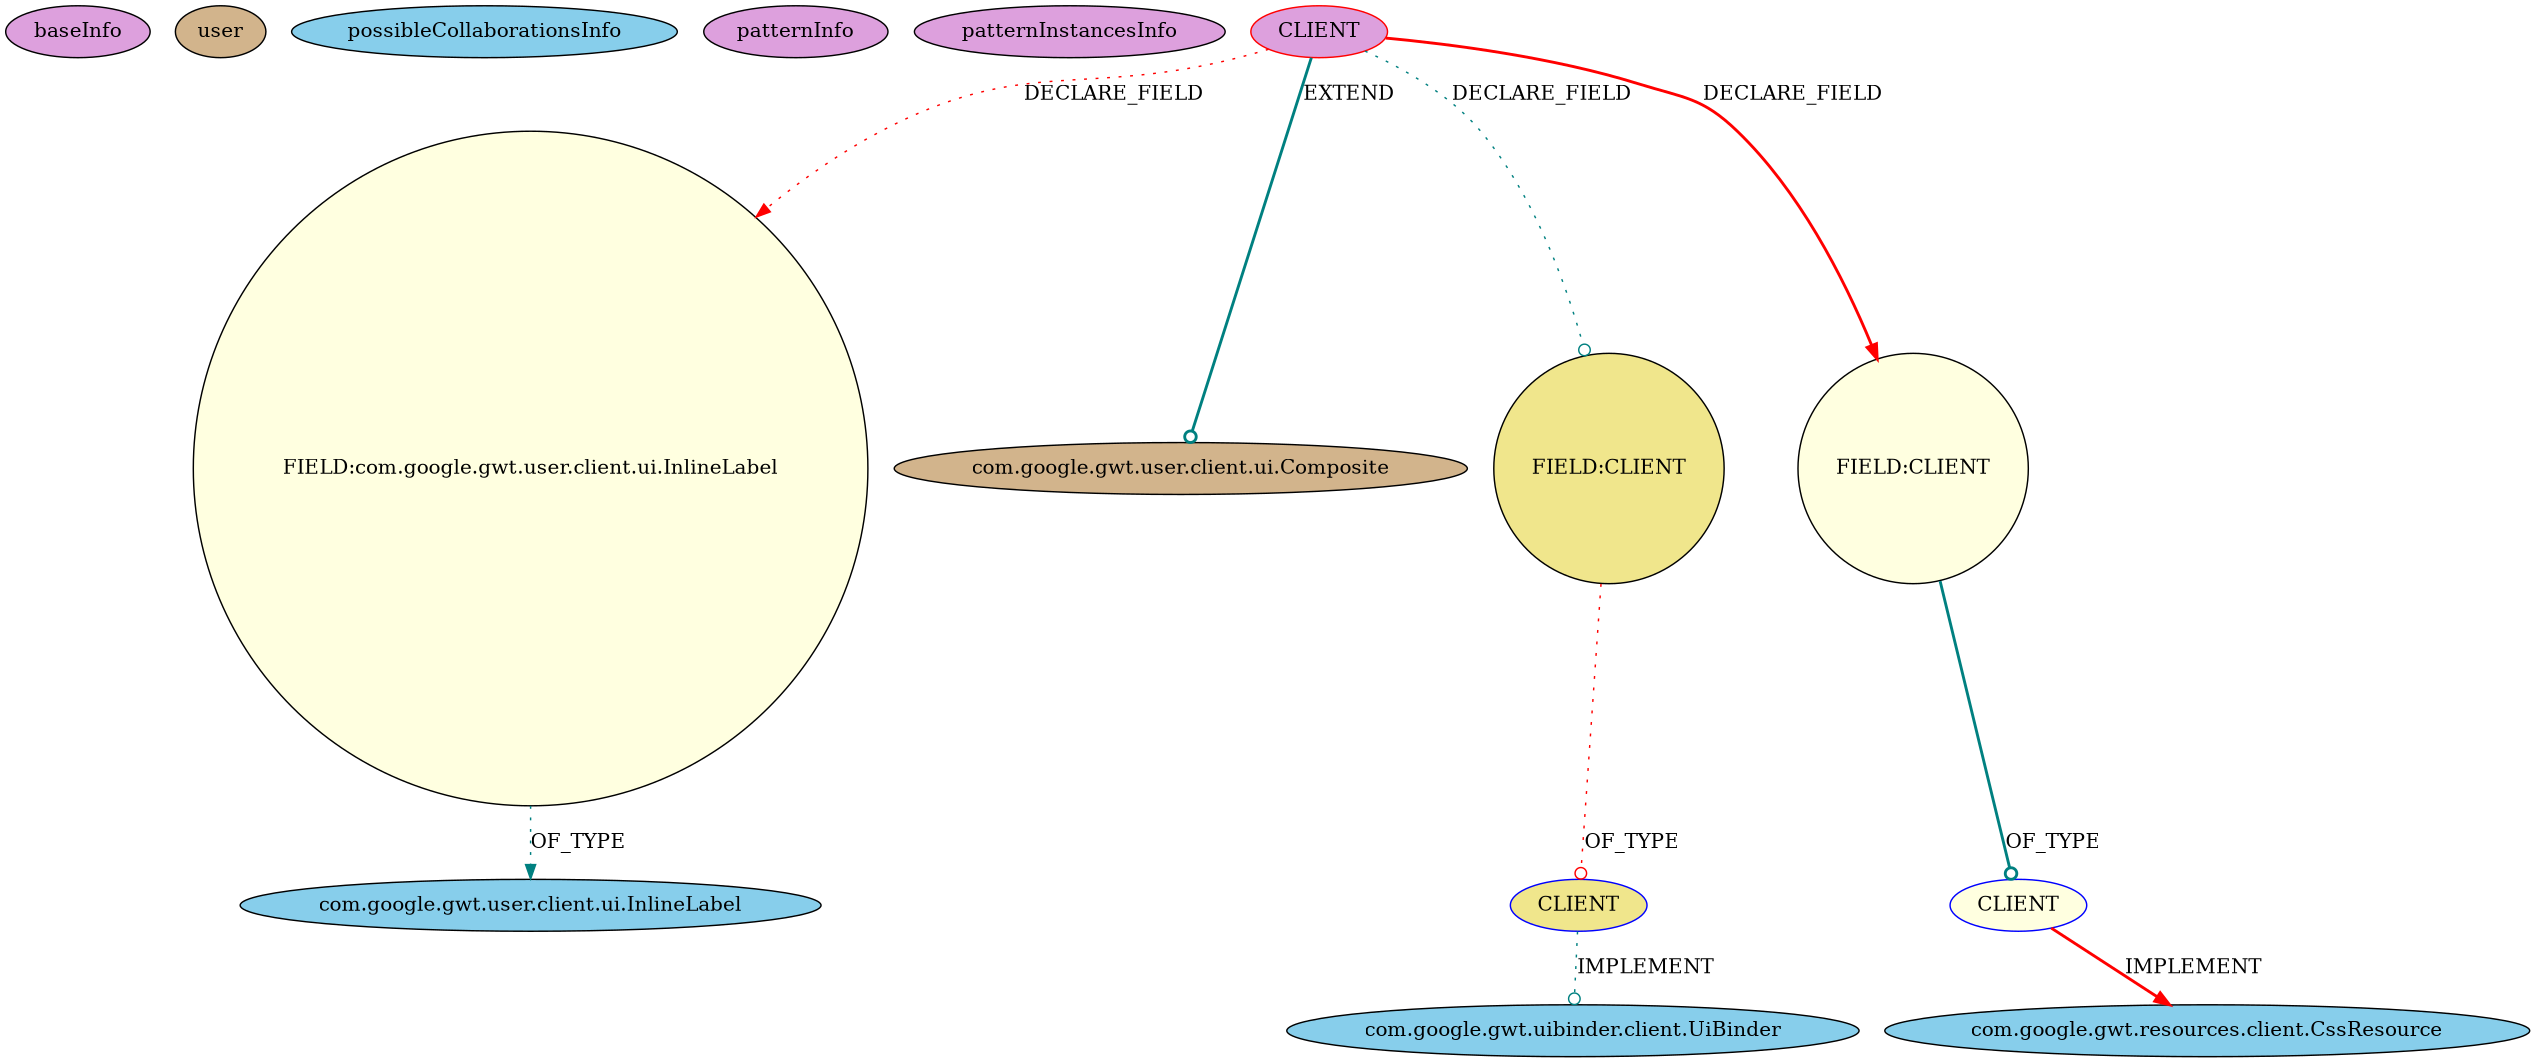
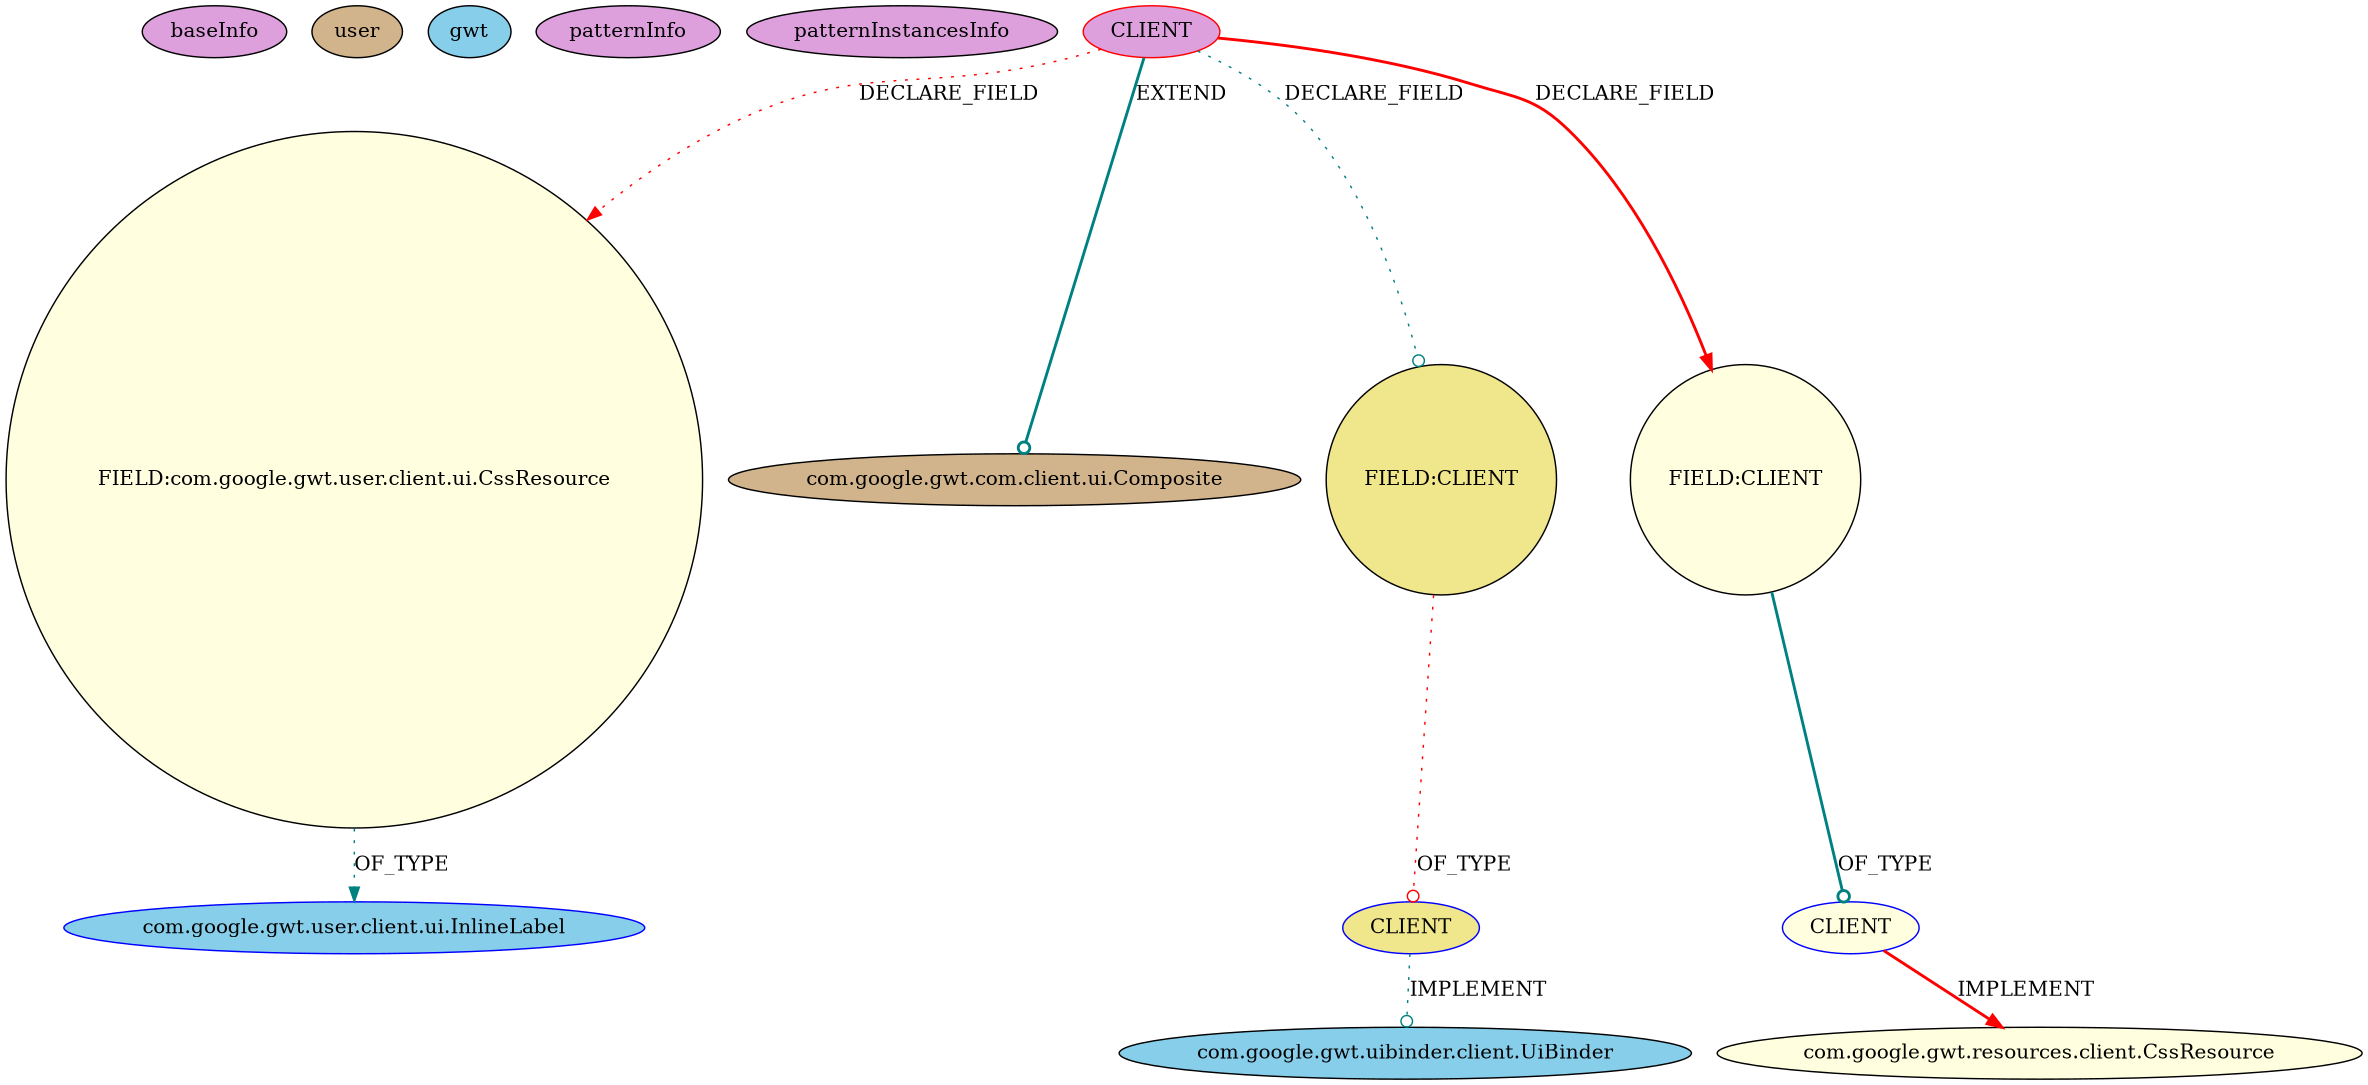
node "possibleCollaborationsInfo": label "possibleCollaborationsInfo" -> "gwt"
node "FIELD:com.google.gwt.user.client.ui.InlineLabel": label "FIELD:com.google.gwt.user.client.ui.InlineLabel" -> "FIELD:com.google.gwt.user.client.ui.CssResource"
node "com.google.gwt.user.client.ui.Composite": label "com.google.gwt.user.client.ui.Composite" -> "com.google.gwt.com.client.ui.Composite"
node "com.google.gwt.user.client.ui.InlineLabel": color black -> blue
node "com.google.gwt.resources.client.CssResource": fillcolor skyblue -> lightyellow
